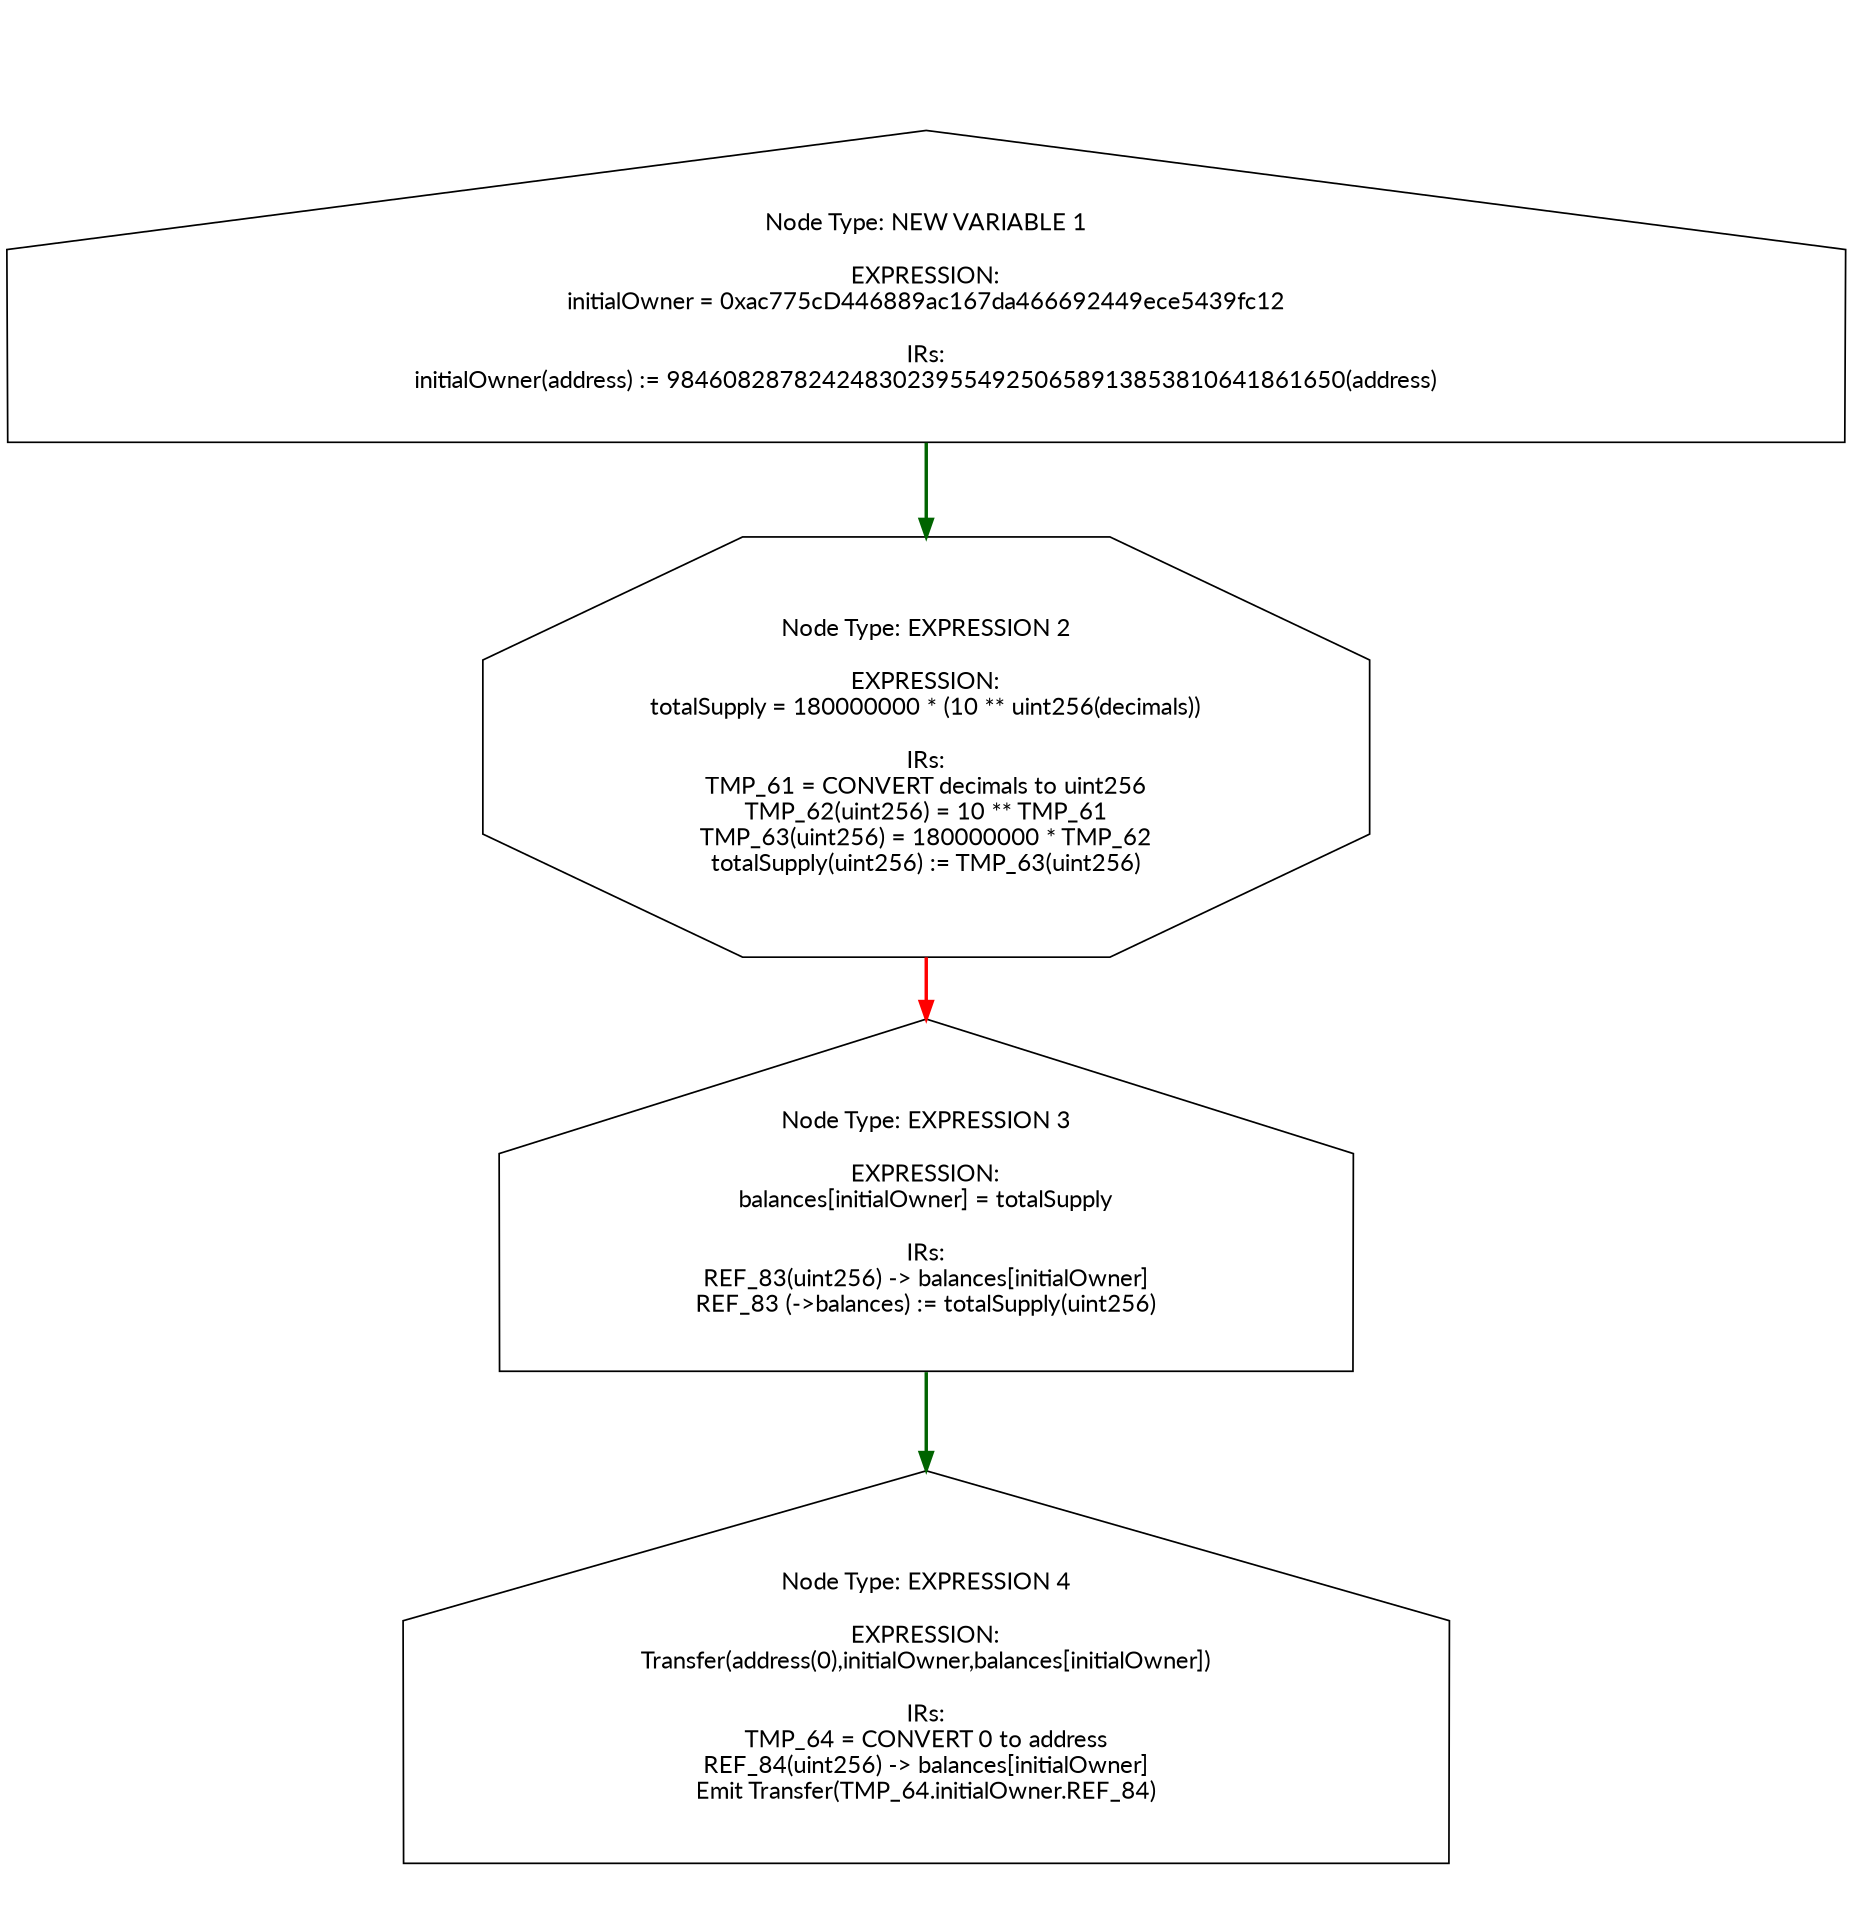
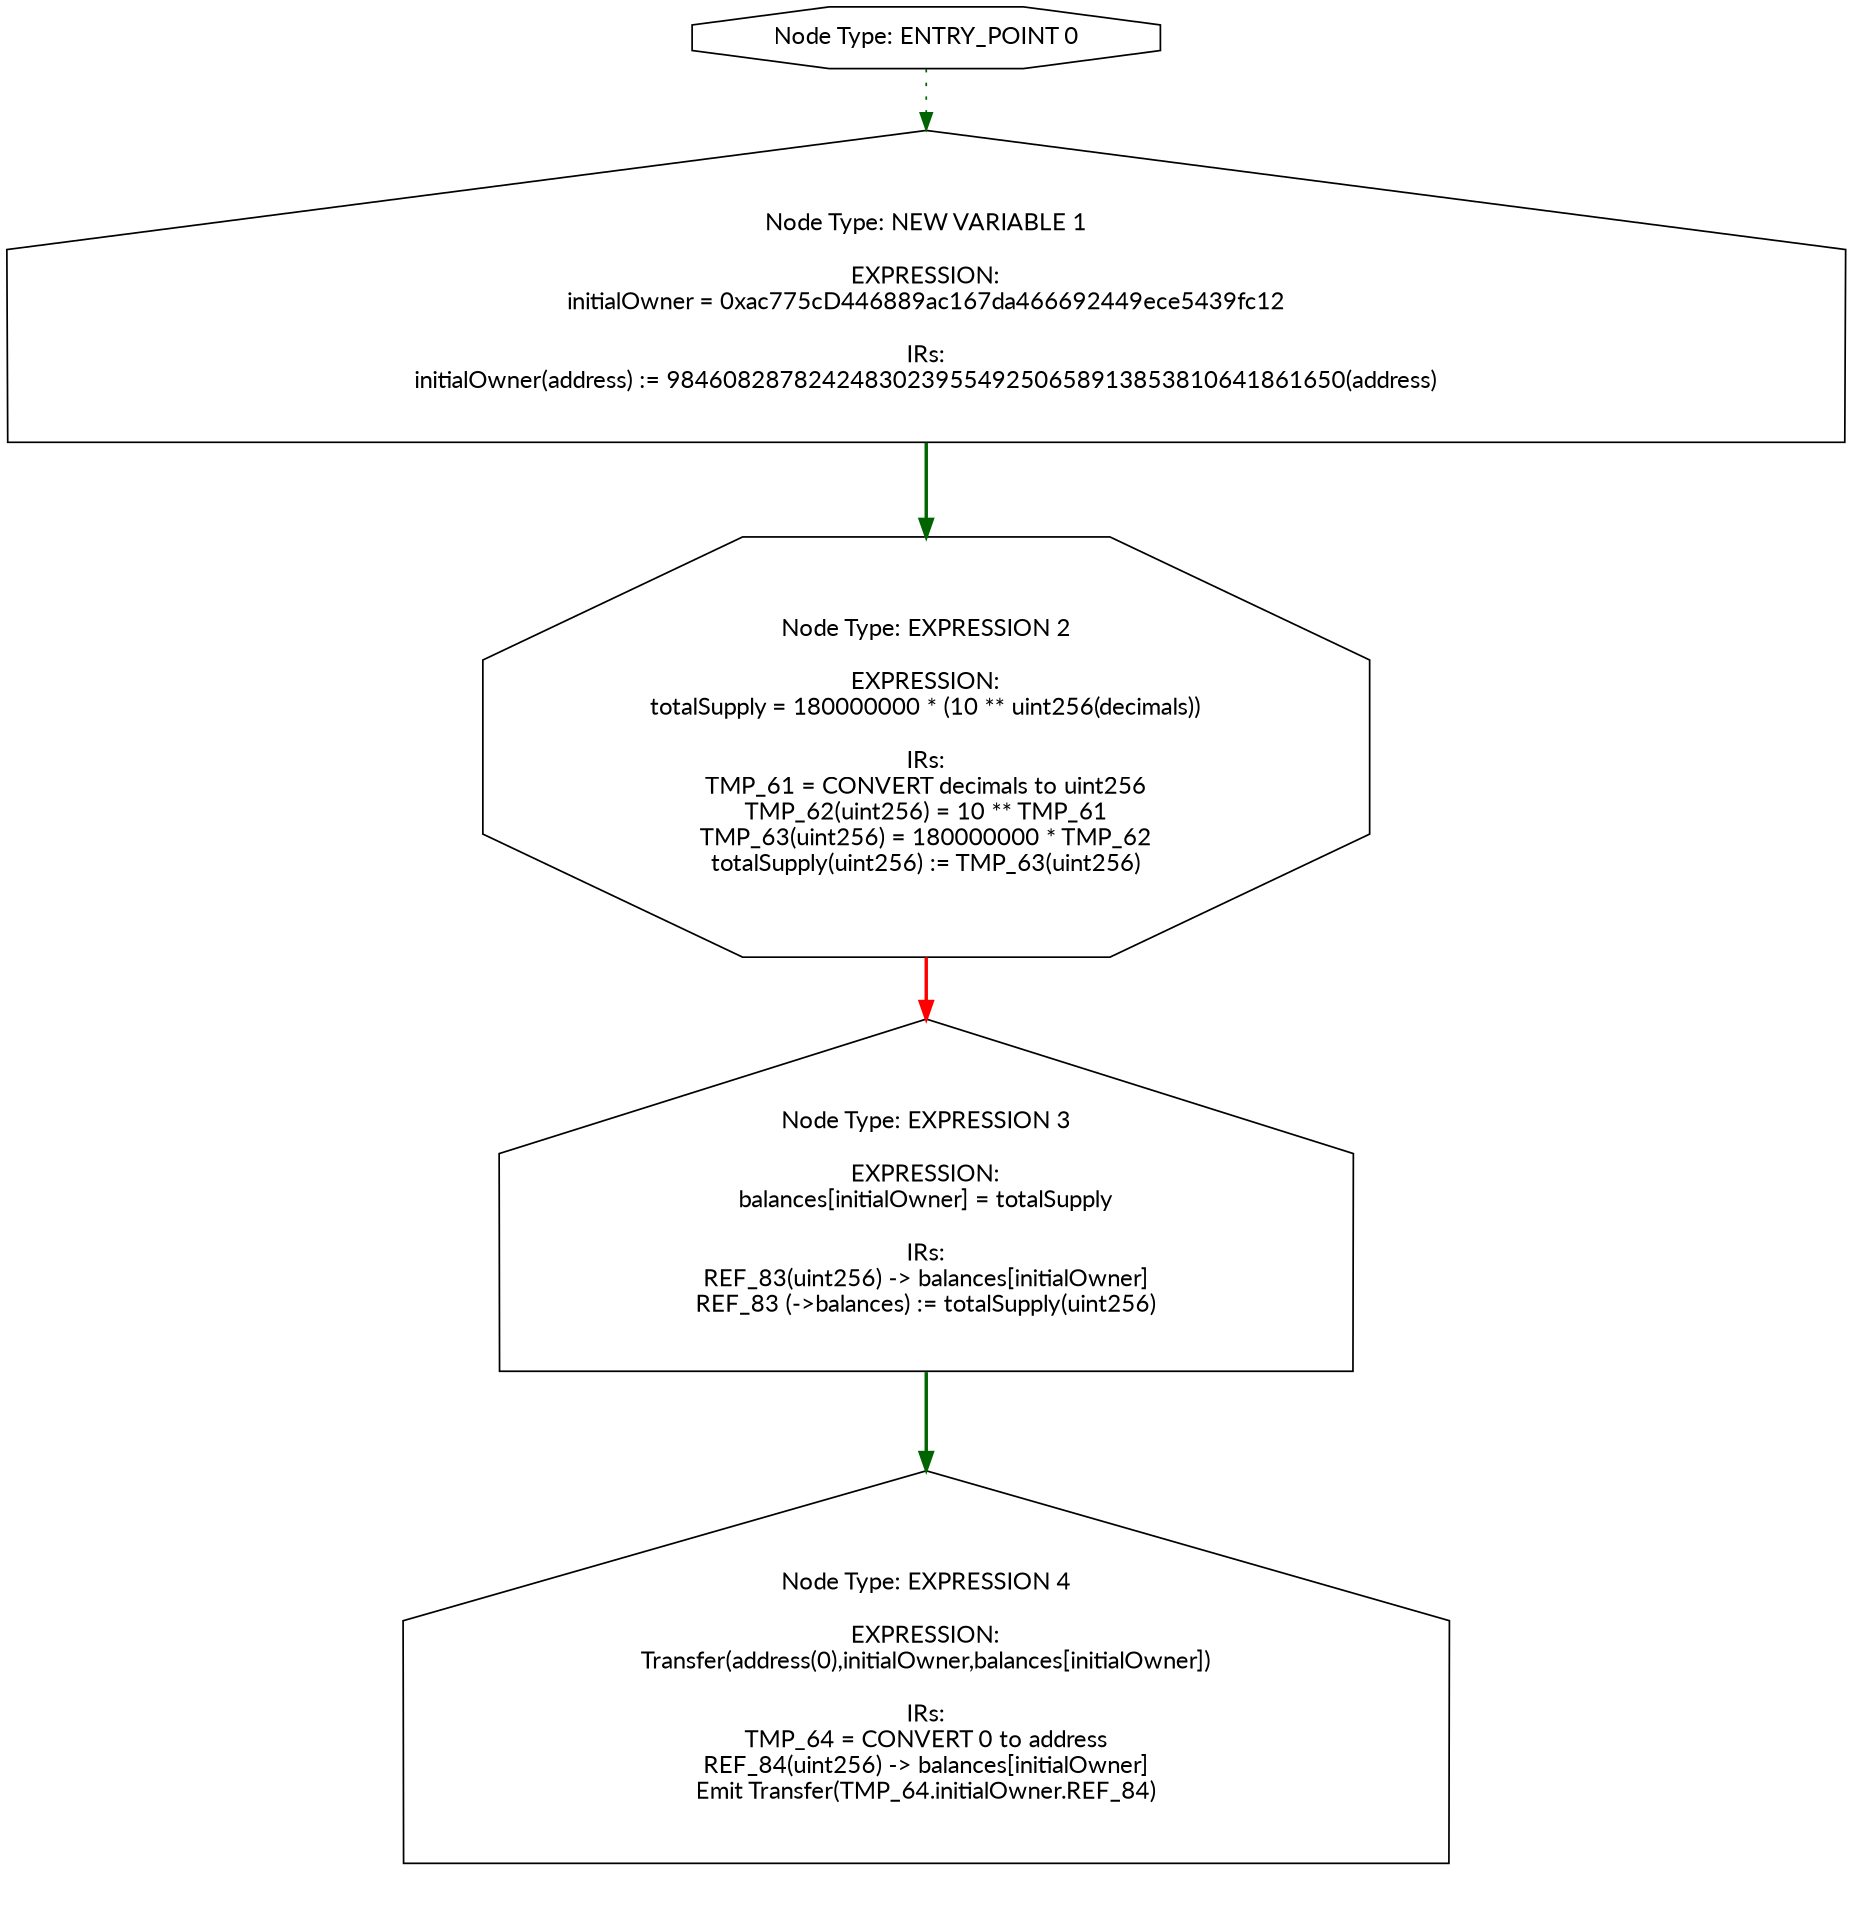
node "Node Type: ENTRY_POINT 0": added
